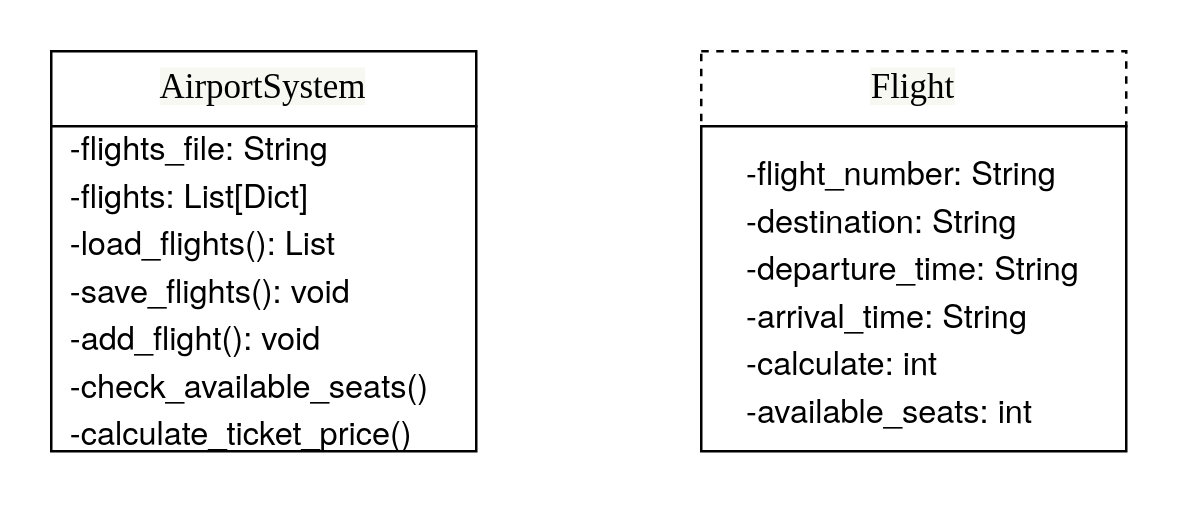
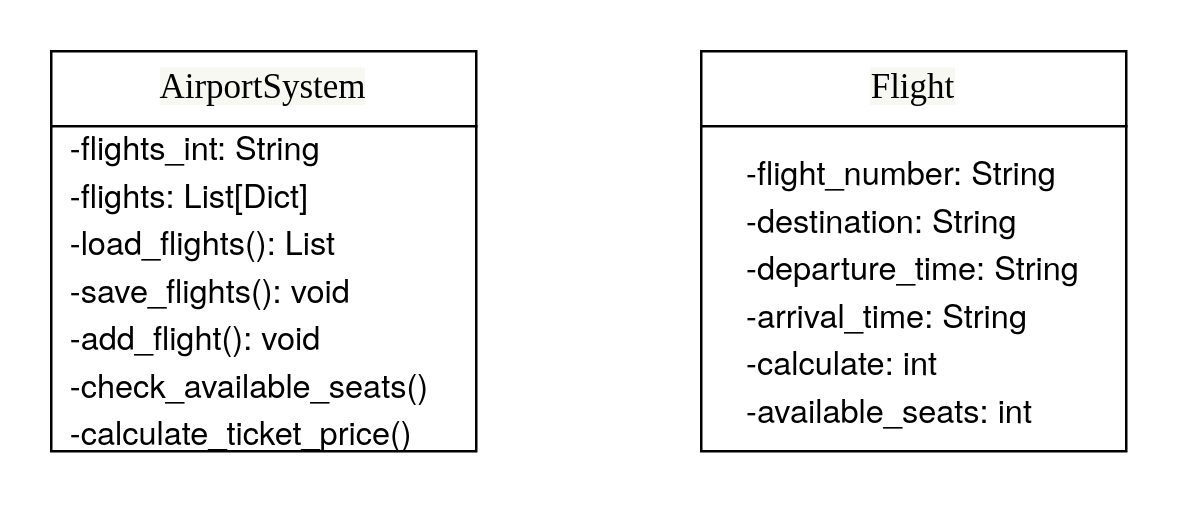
node "Flight": style dashed -> solid
node "-flights_file: String -flights: List[Dict] -load_flights(): List -save_flights(): void -add_flight(): void -check_available_seats() -calculate_ticket_price()": label "-flights_file: String -flights: List[Dict] -load_flights(): List -save_flights(): void -add_flight(): void -check_available_seats() -calculate_ticket_price()" -> "-flights_int: String -flights: List[Dict] -load_flights(): List -save_flights(): void -add_flight(): void -check_available_seats() -calculate_ticket_price()"
